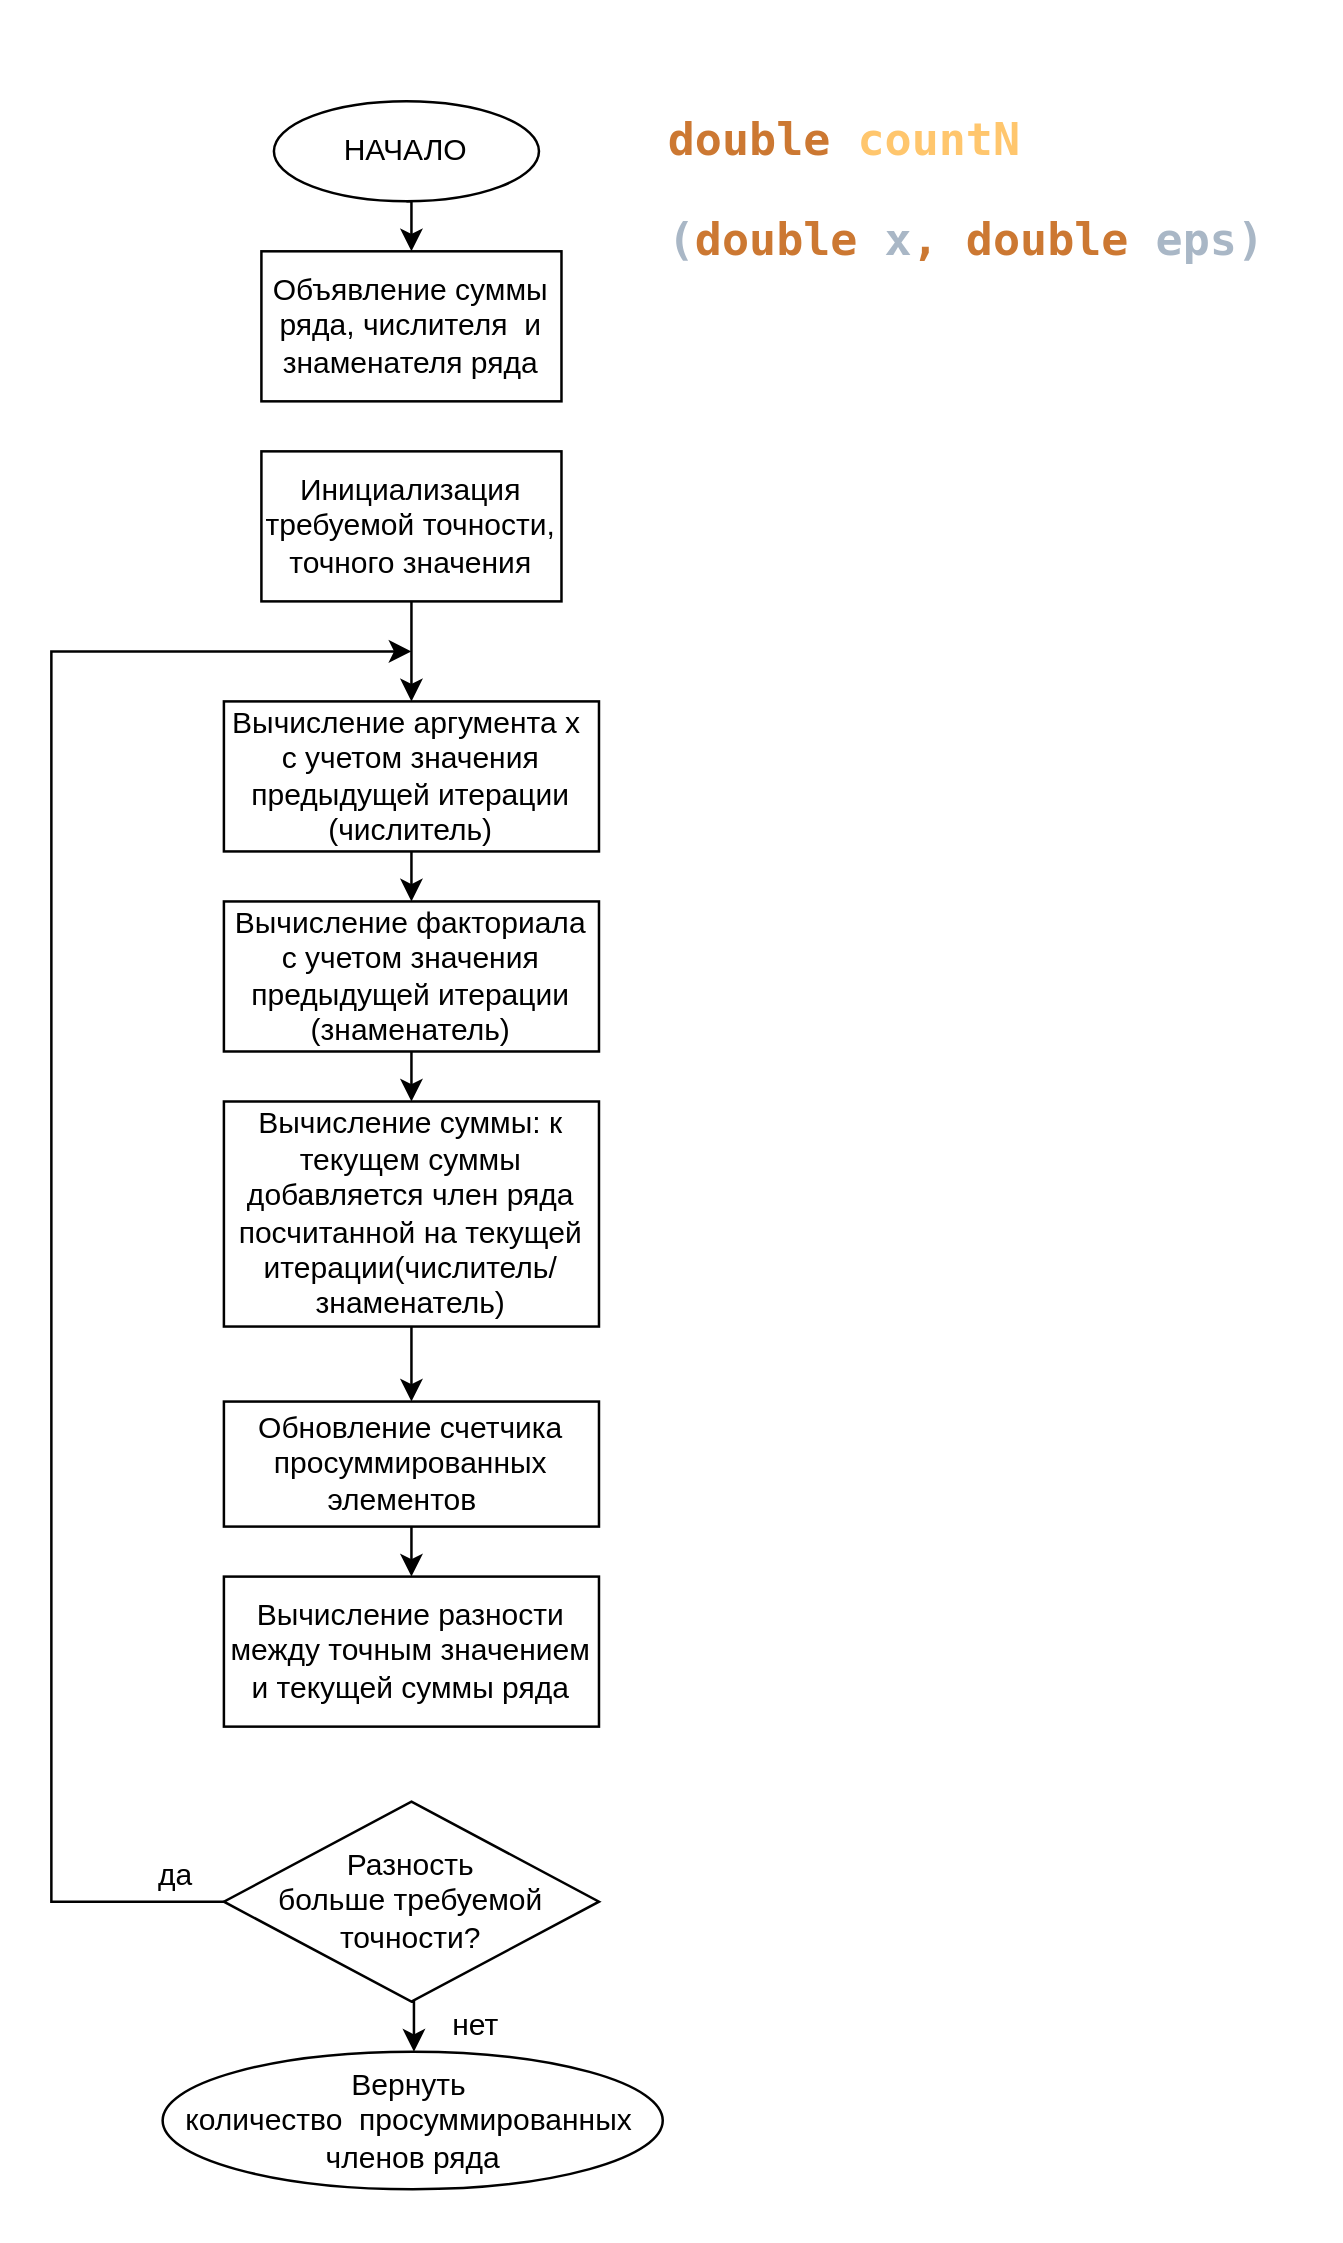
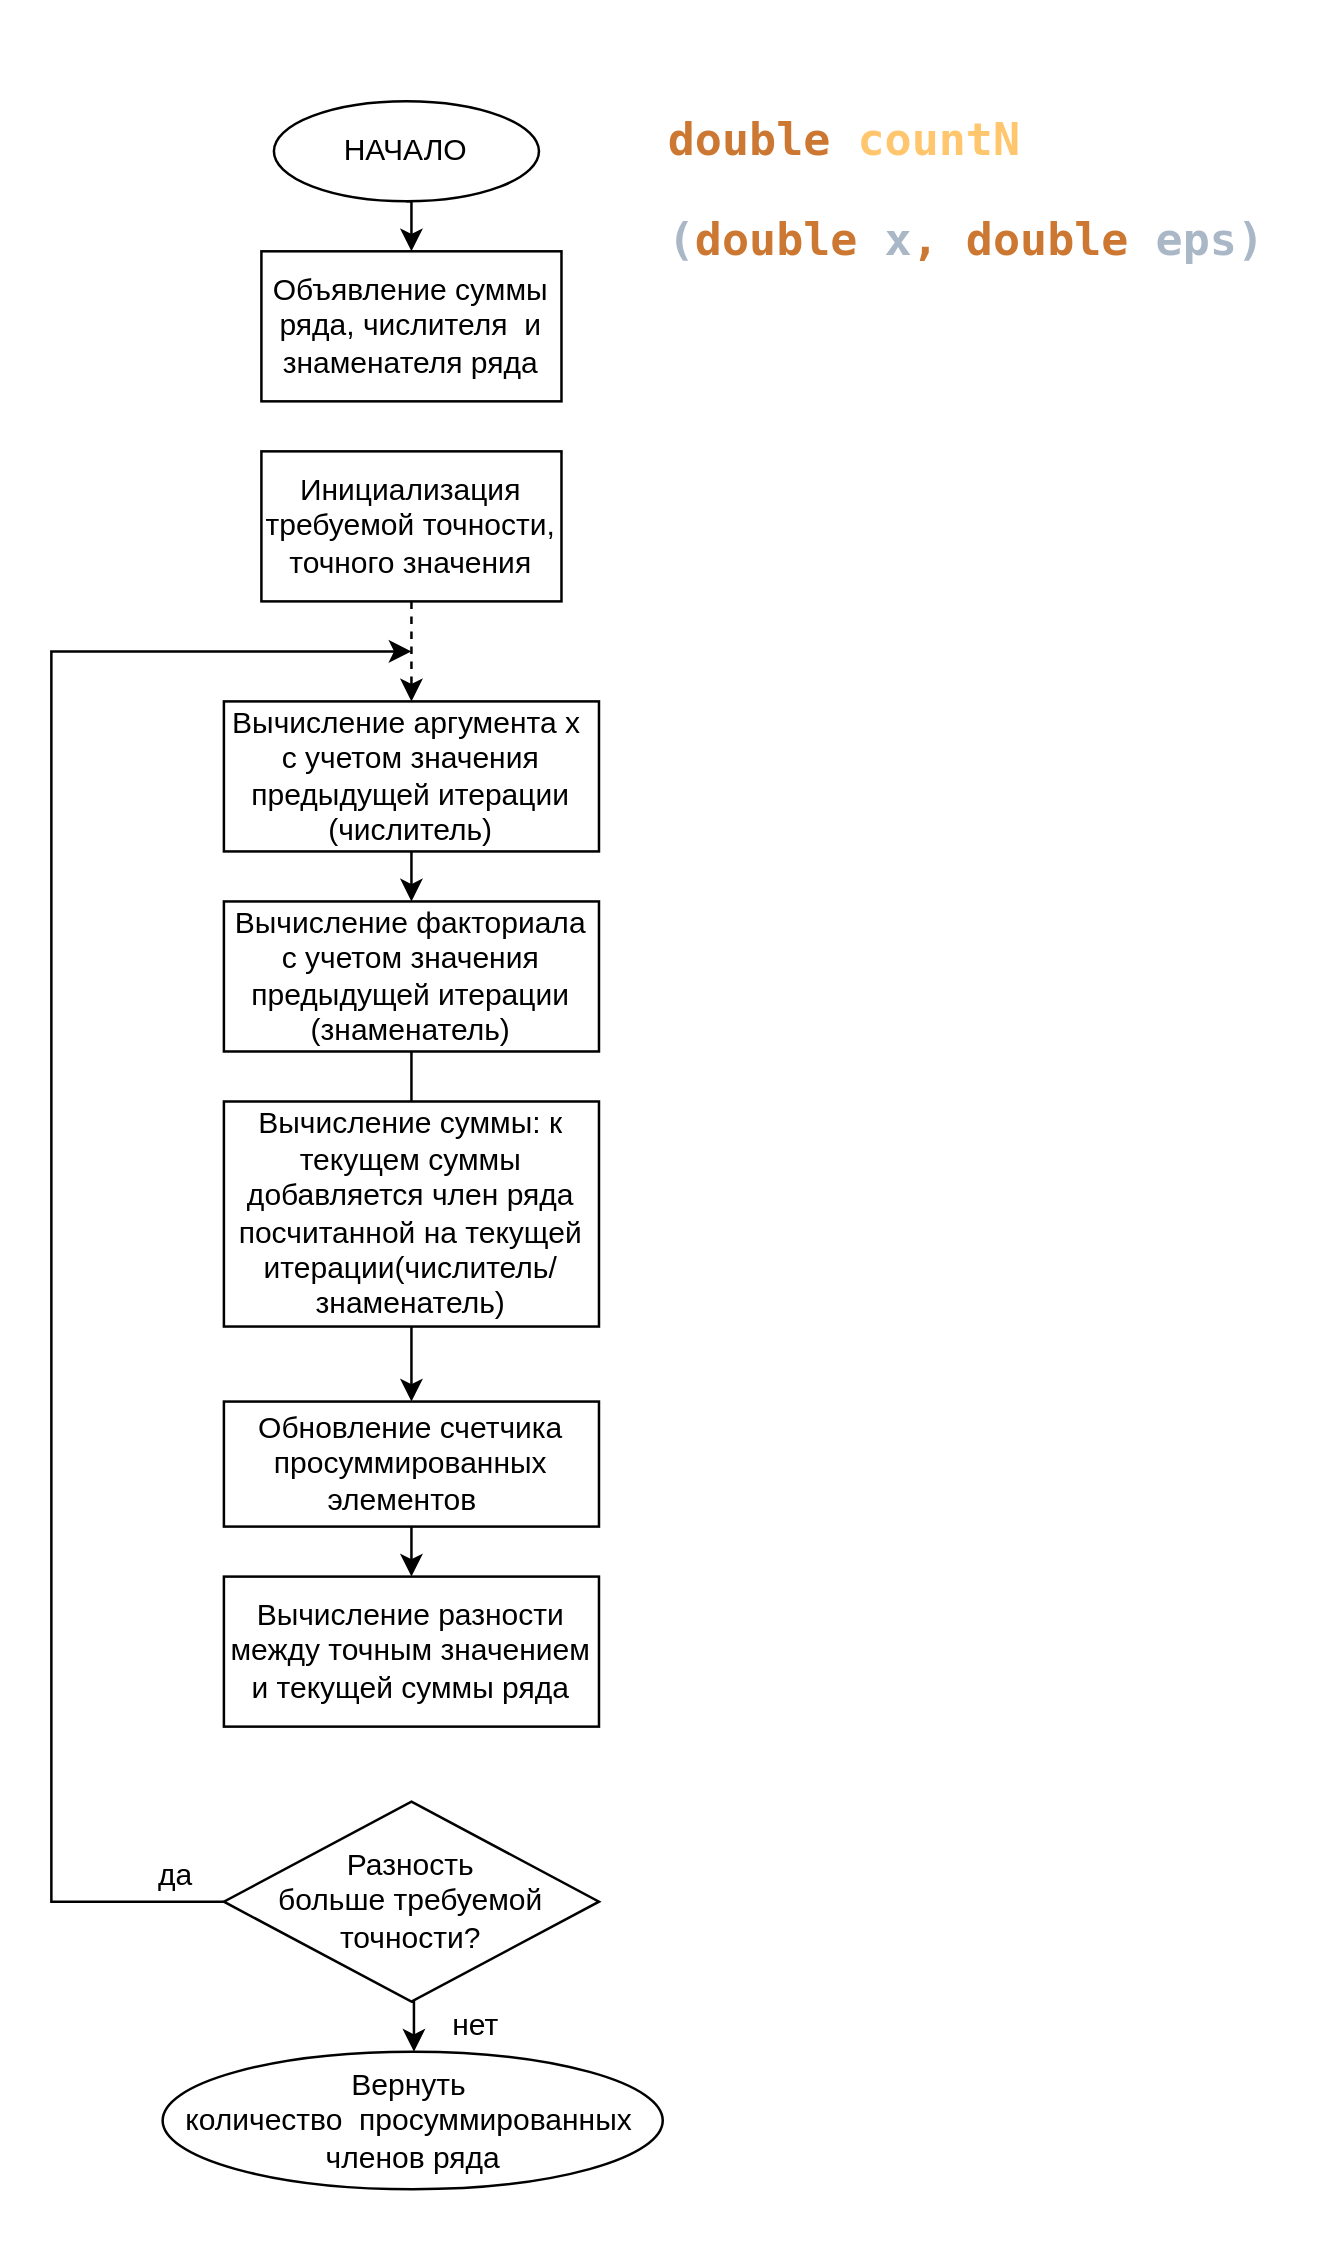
edge "Инициализация требуемой точности, точного значения" -> "Вычисление аргумента x с учетом значения предыдущей итерации (числитель)": style solid -> dashed
edge "Вычисление факториала с учетом значения предыдущей итерации (знаменатель)" -> "Вычисление суммы: к текущем суммы добавляется член ряда посчитанной на текущей итерации(числитель/знаменатель)": arrowhead classic -> none
